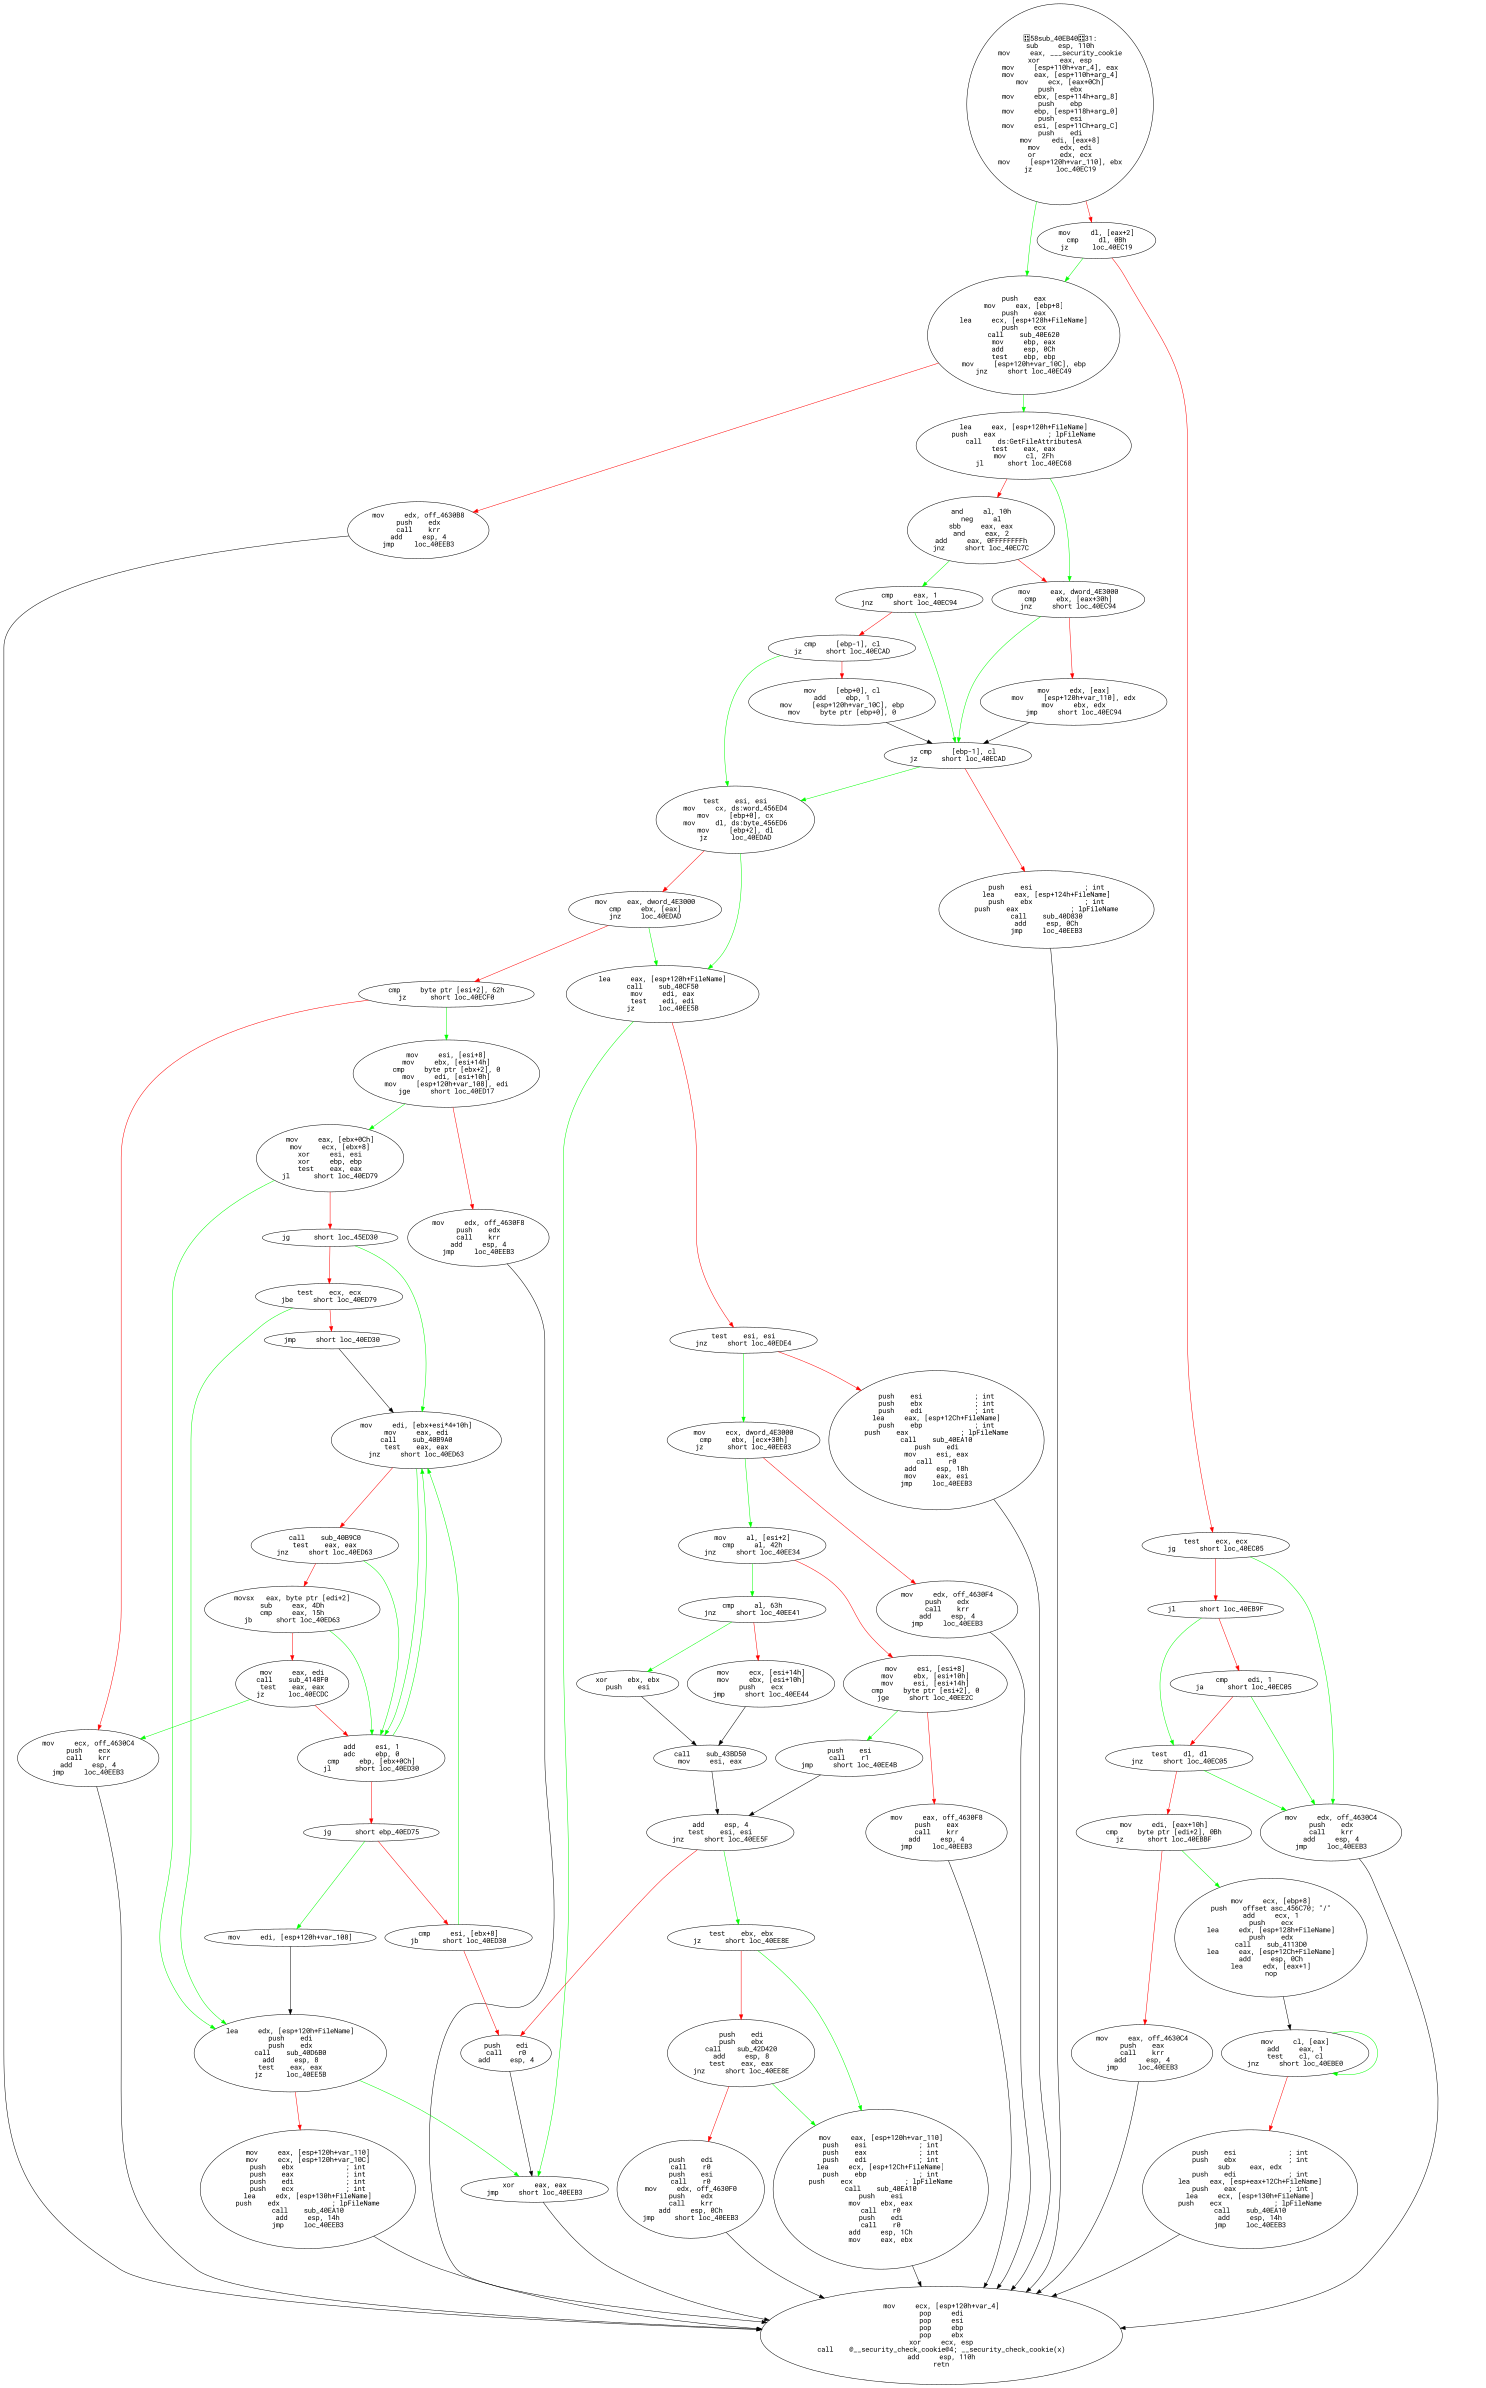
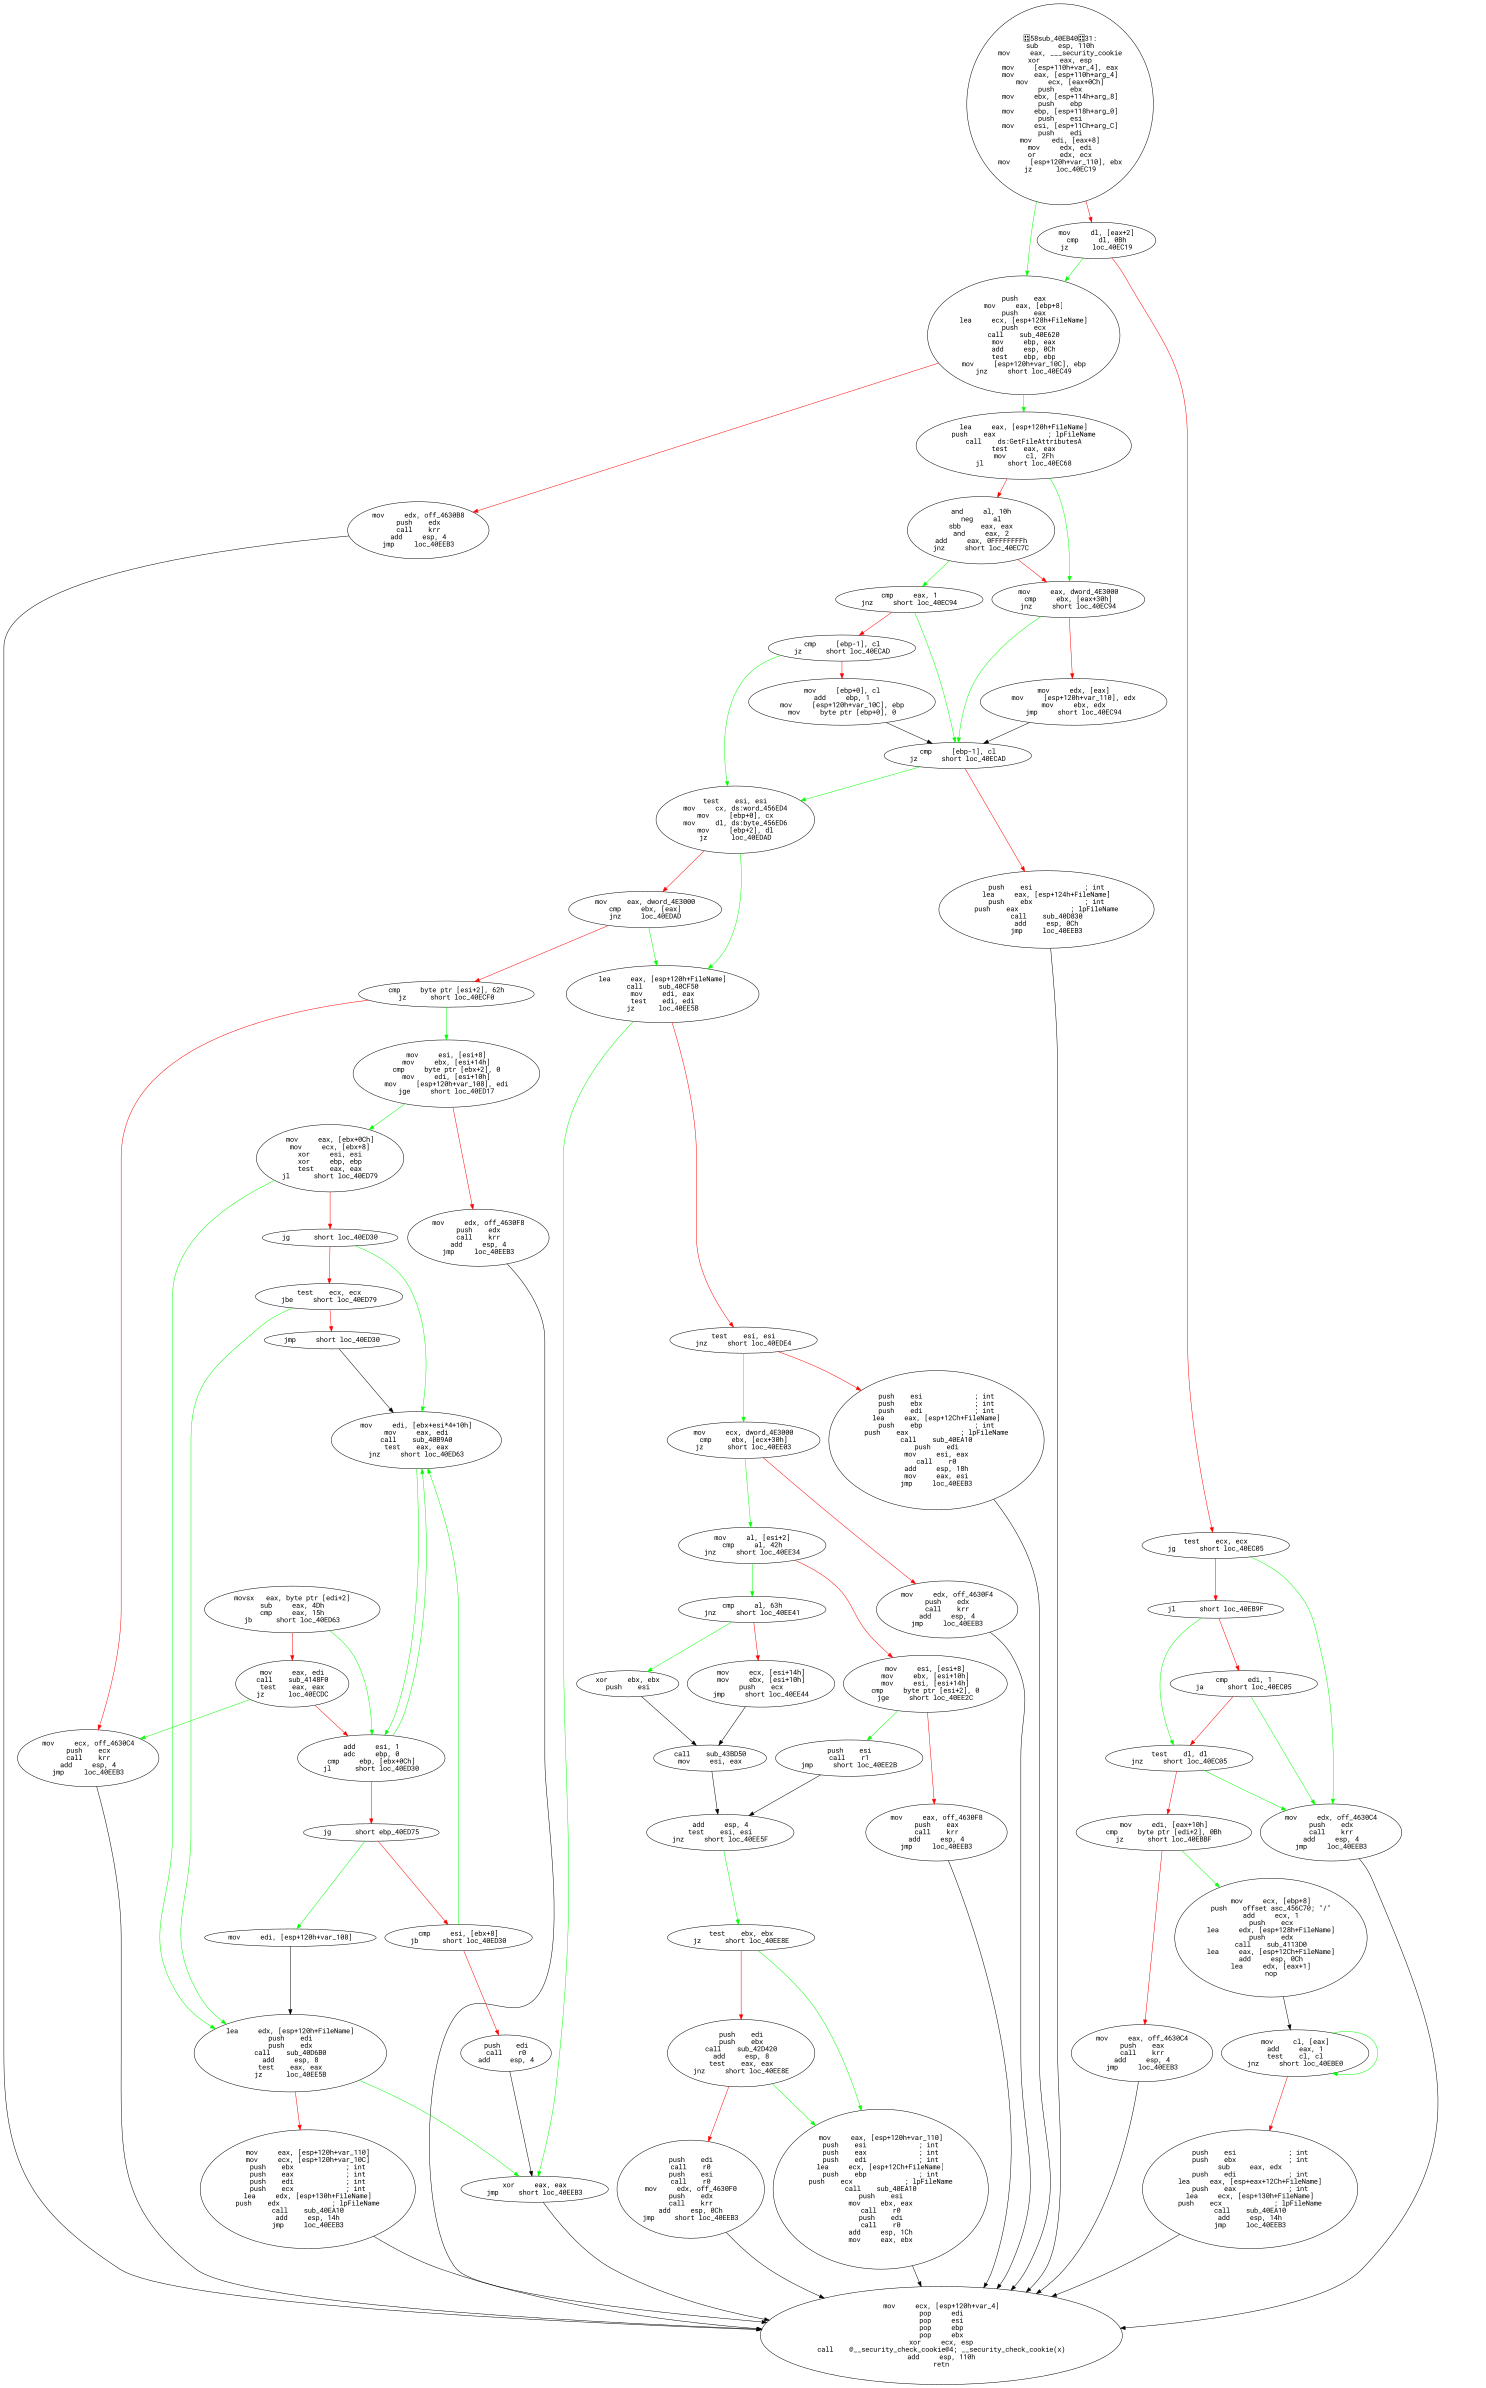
node "jg      short loc_45ED30": label "jg      short loc_45ED30" -> "jg      short loc_40ED30"
node "call    sub_40B9C0 test    eax, eax jnz     short loc_40ED63": removed
node "push    esi call    r1 jmp     short loc_40EE4B": label "push    esi call    r1 jmp     short loc_40EE4B" -> "push    esi call    r1 jmp     short loc_40EE2B"
edge "add     esp, 4 test    esi, esi jnz     short loc_40EE5F" -> "push    edi call    r0 add     esp, 4": removed
